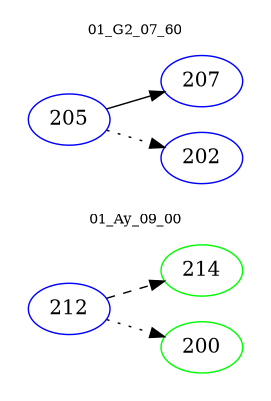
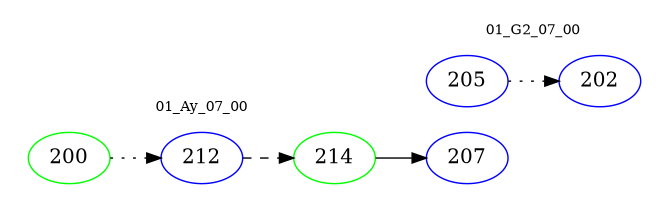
cluster "01_G2_07_60": label "01_G2_07_60" -> "01_G2_07_00"
edge "205" -> "207": now "214" -> "207"
cluster "01_Ay_09_00": label "01_Ay_09_00" -> "01_Ay_07_00"
edge "212" -> "200": reversed
